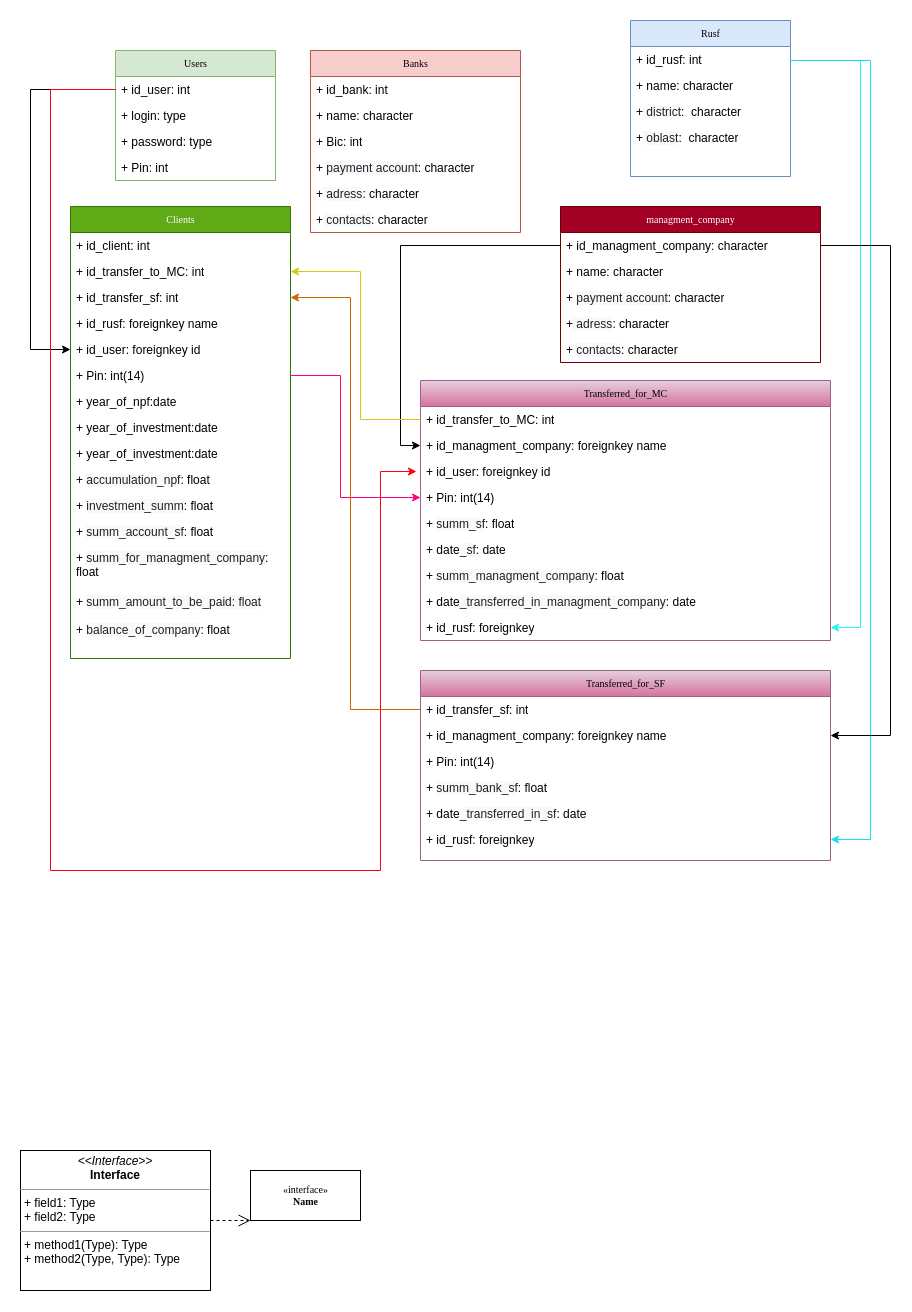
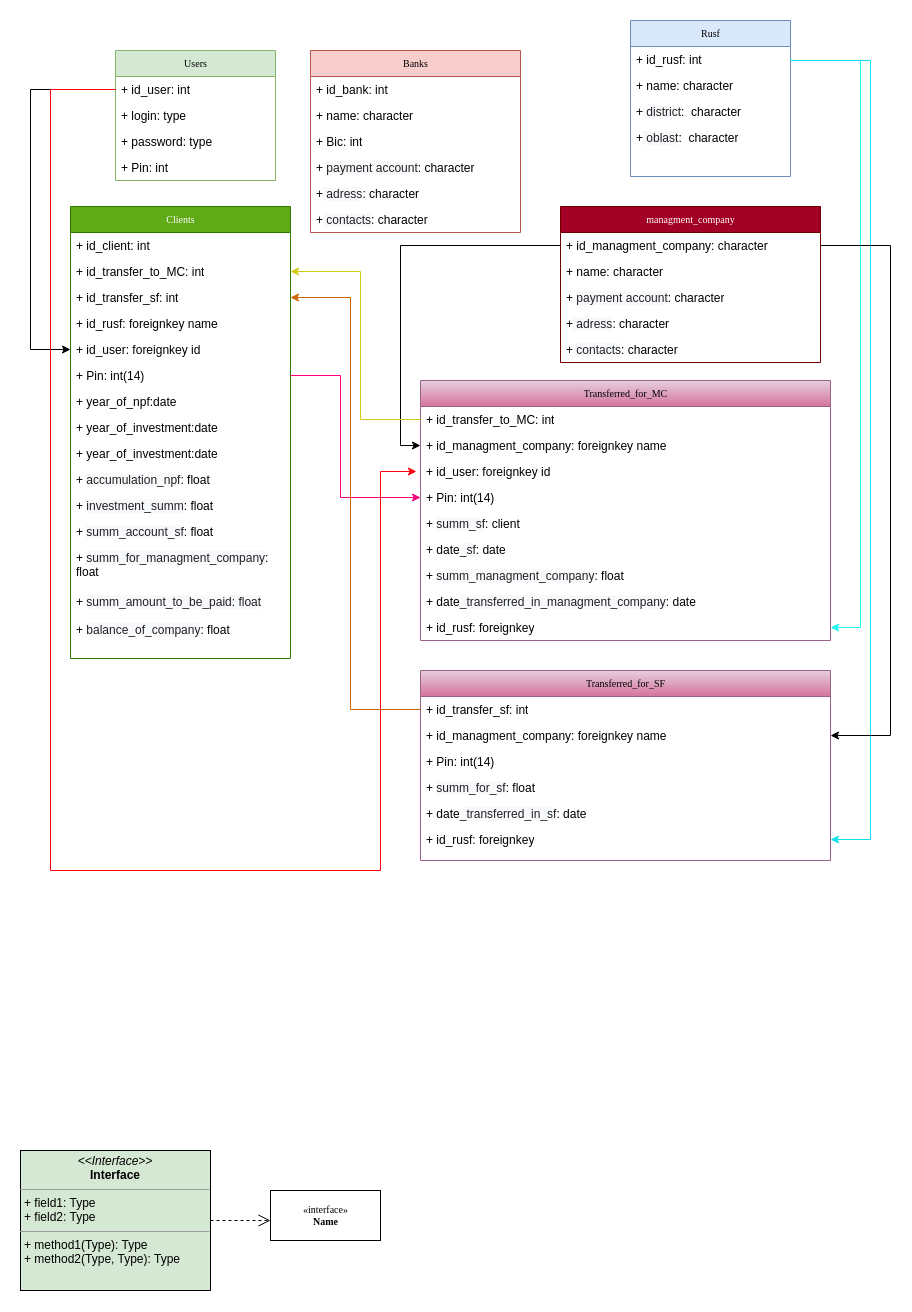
node "+ summ_sf: float": label "+ summ_sf: float" -> "+ summ_sf: client"
node "+ summ_bank_sf: float": label "+ summ_bank_sf: float" -> "+ summ_for_sf: float"
node "«interface» Name": moved (306, 1196) -> (326, 1216)
node "<<Interface>> Interface + field1: Type + field2: Type + method1(Type): Type + method2(Type, Type): Type": fillcolor #ffffff -> #d5e8d4
